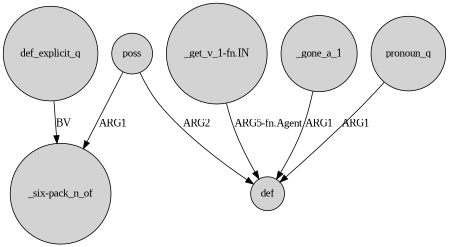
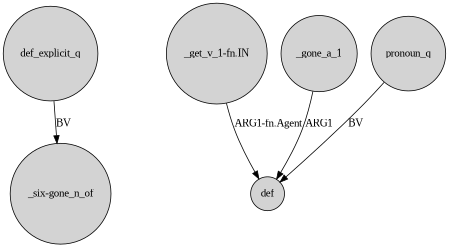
node "poss": removed
edge "_get_v_1-fn.IN" -> "def": label "ARG5-fn.Agent" -> "ARG1-fn.Agent"
edge "pronoun_q" -> "def": label "ARG1" -> "BV"
node "_six-pack_n_of": label "_six-pack_n_of" -> "_six-gone_n_of"
